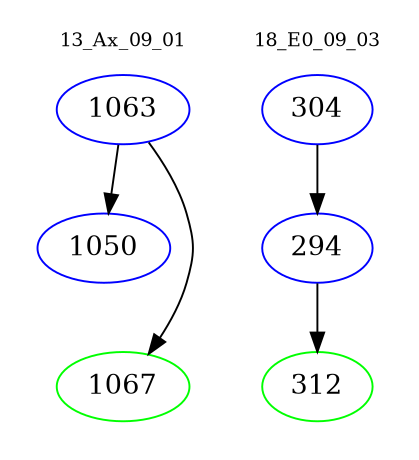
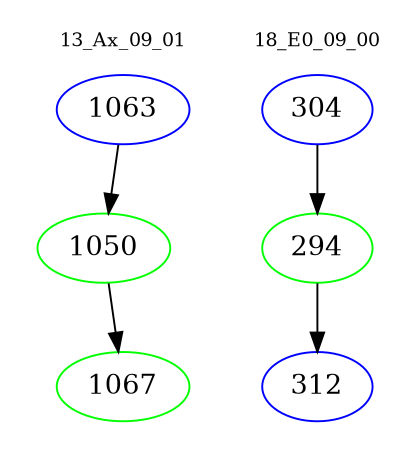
cluster "18_E0_09_03": label "18_E0_09_03" -> "18_E0_09_00"
edge "1063" -> "1067": now "1050" -> "1067"
node "1050": color blue -> green
node "294": color blue -> green
node "312": color green -> blue
